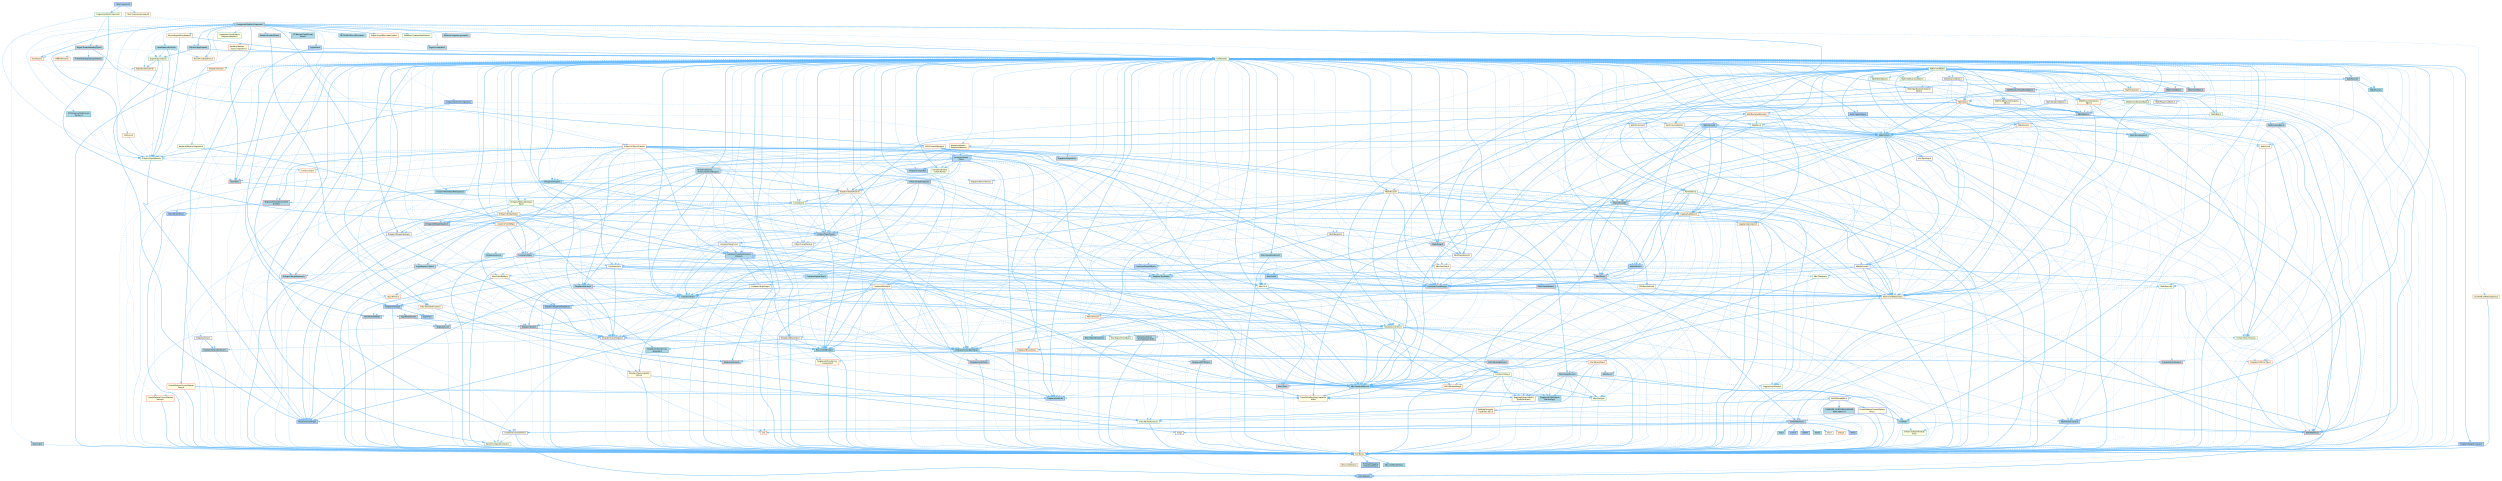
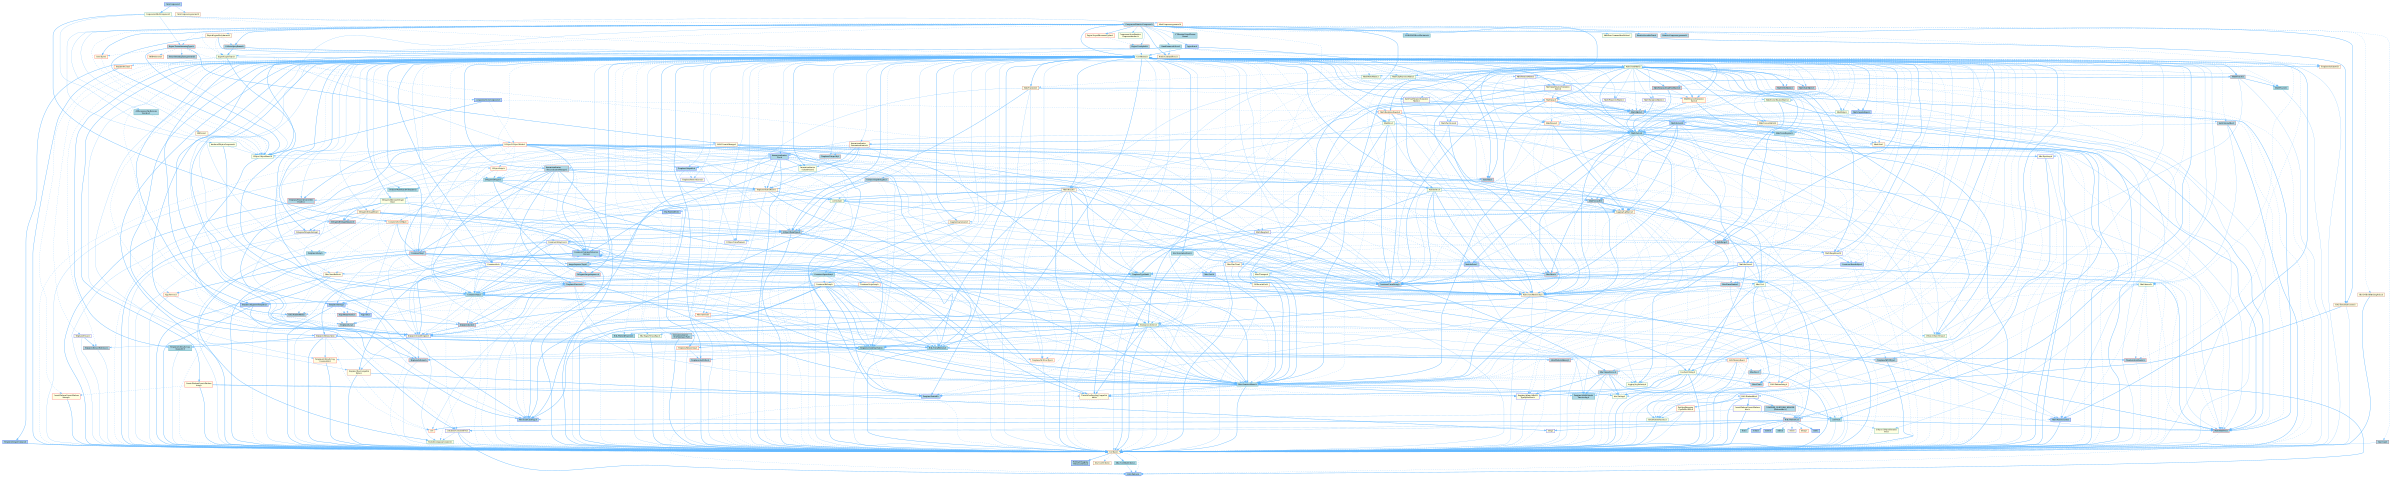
node "MeshComponent.generated.h": added
node "Interfaces/Interface _AsyncCompilation.h": removed
